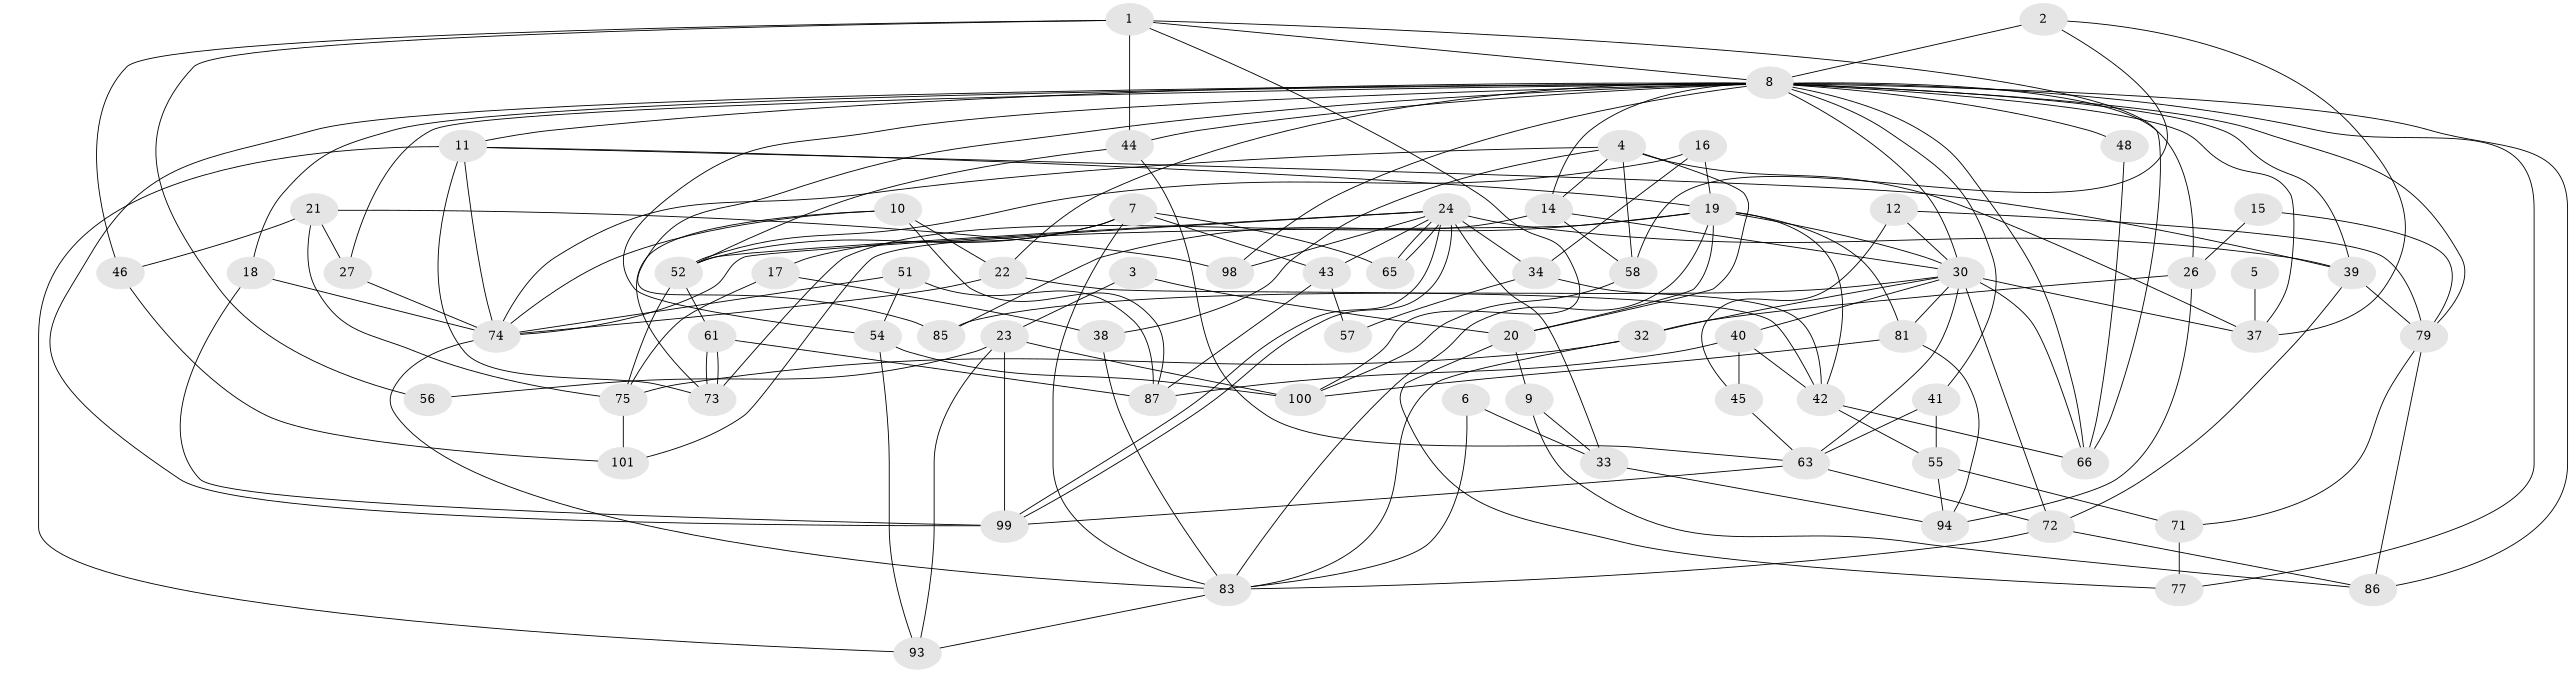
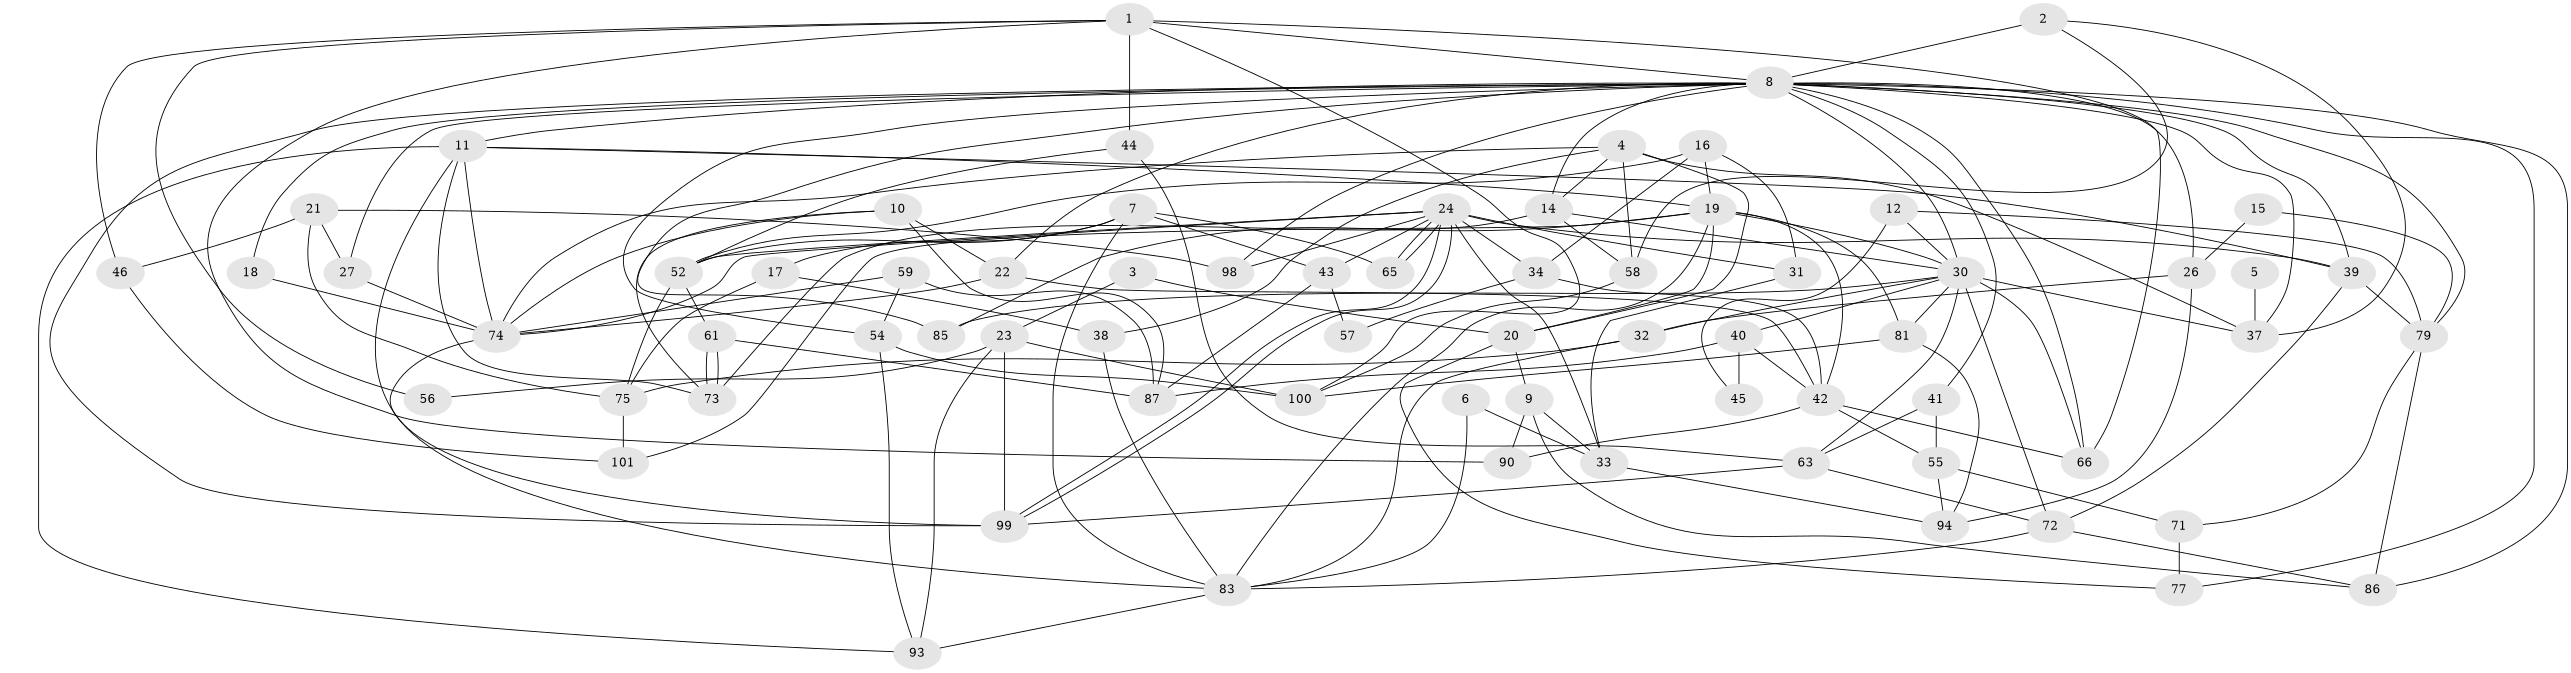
edge "8" -- "44": removed
node "48": removed
node "51": label "51" -> "59"
node "31": added
edge "45" -- "63": removed
node "90": added
edge "18" -- "99": now "11" -- "99"
